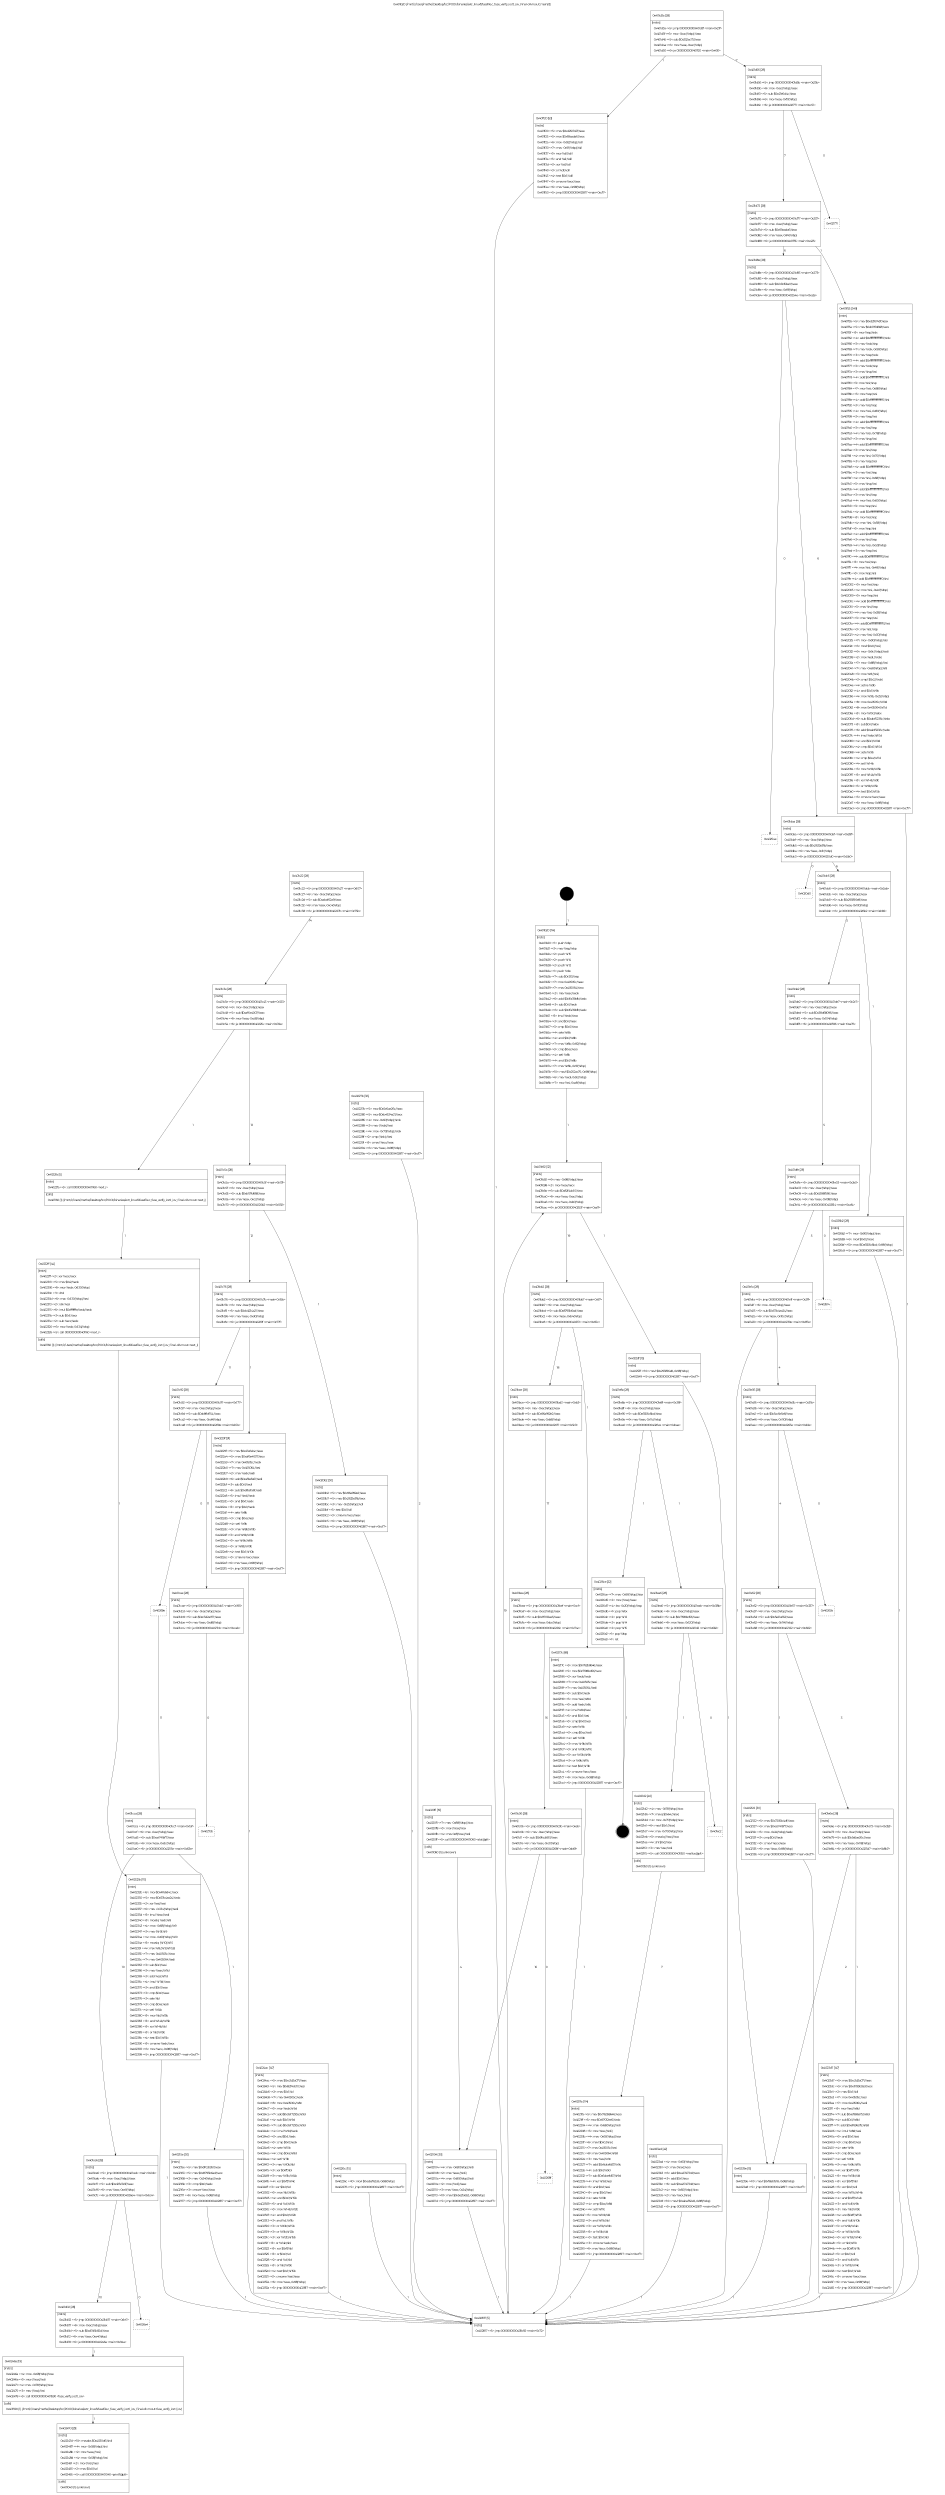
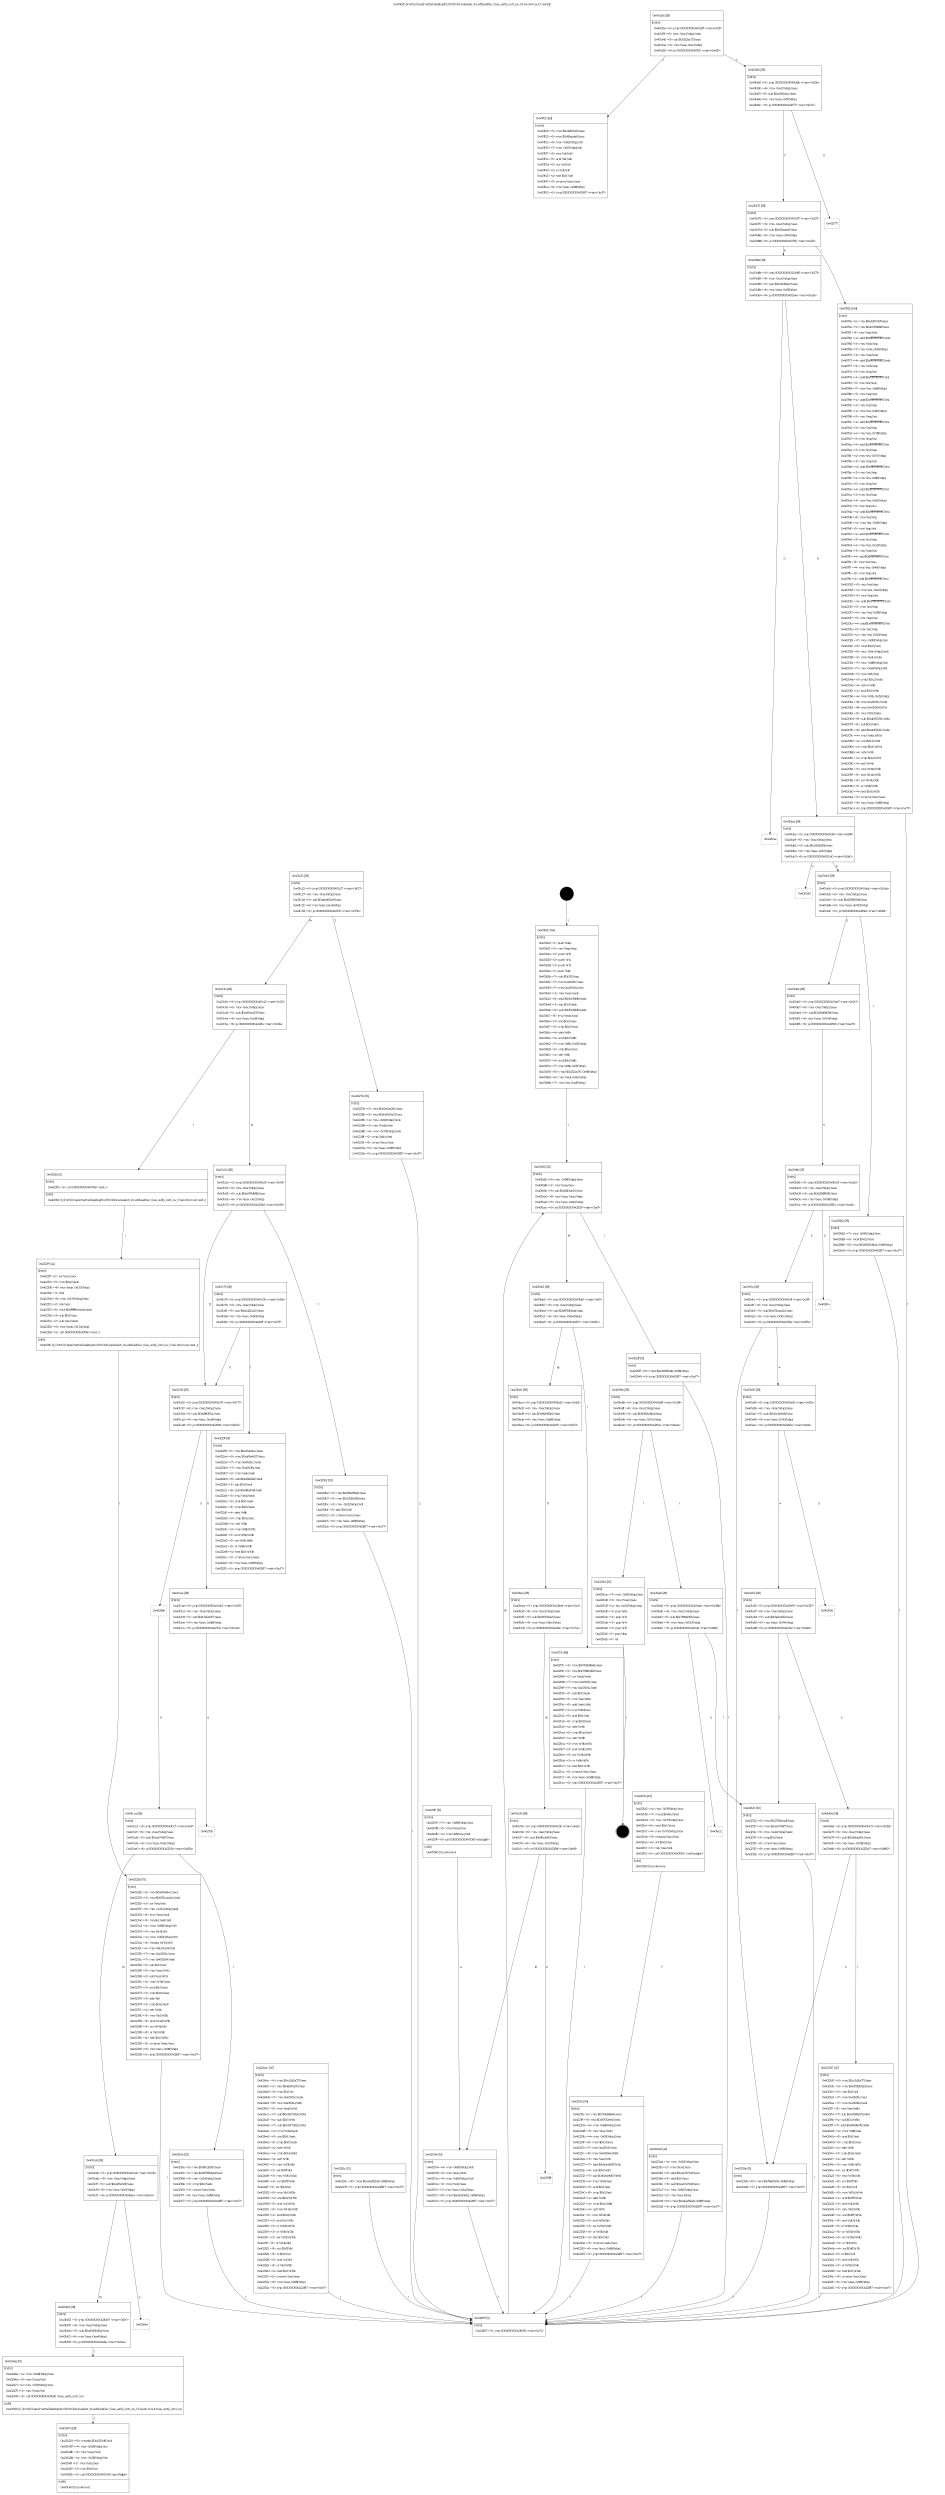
edge "0x401c22 [28]" -> "0x40227b [36]": added, label "2"
edge "0x401f20 [53]" -> "0x402817 [5]": removed, label "1"
edge "0x401c5a [28]" -> "0x401c76 [28]": now "0x401c5a [28]" -> "0x401c92 [28]"
edge "0x401ea6 [28]" -> "0x4021d2 [40]": now "0x401ea6 [28]" -> "0x402122 [30]"
edge "0x40229f [91]" -> "0x402817 [5]": removed, label "1"
